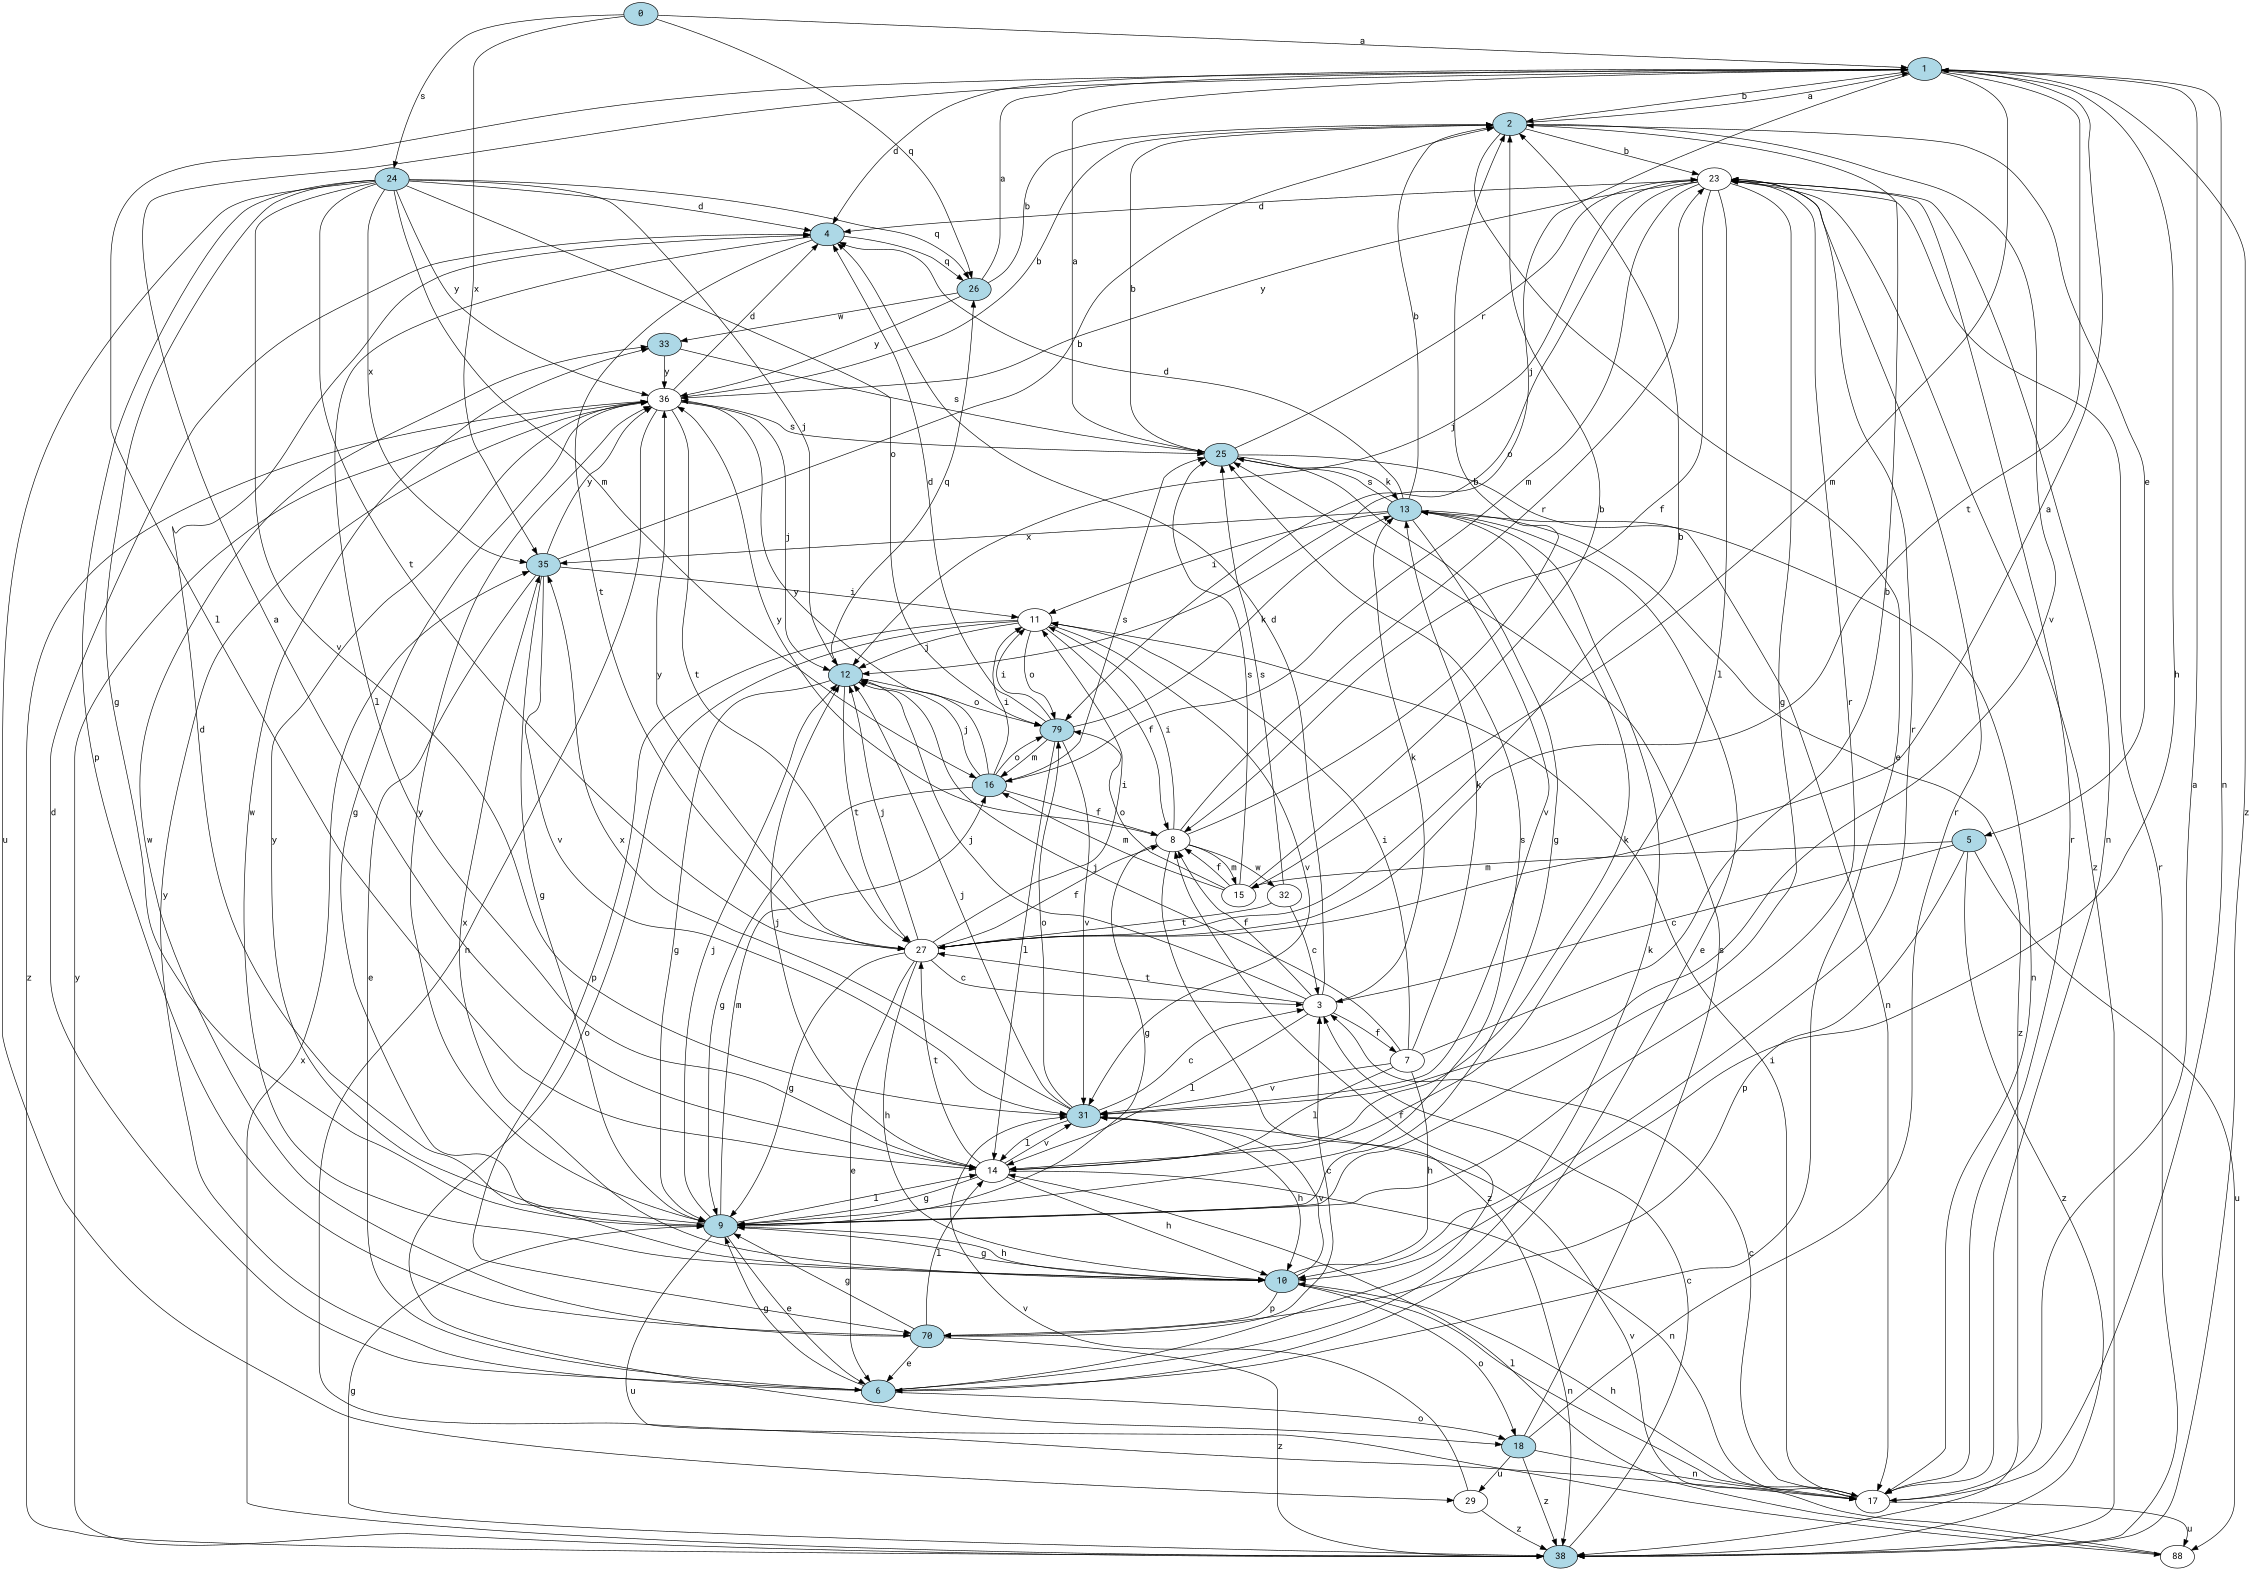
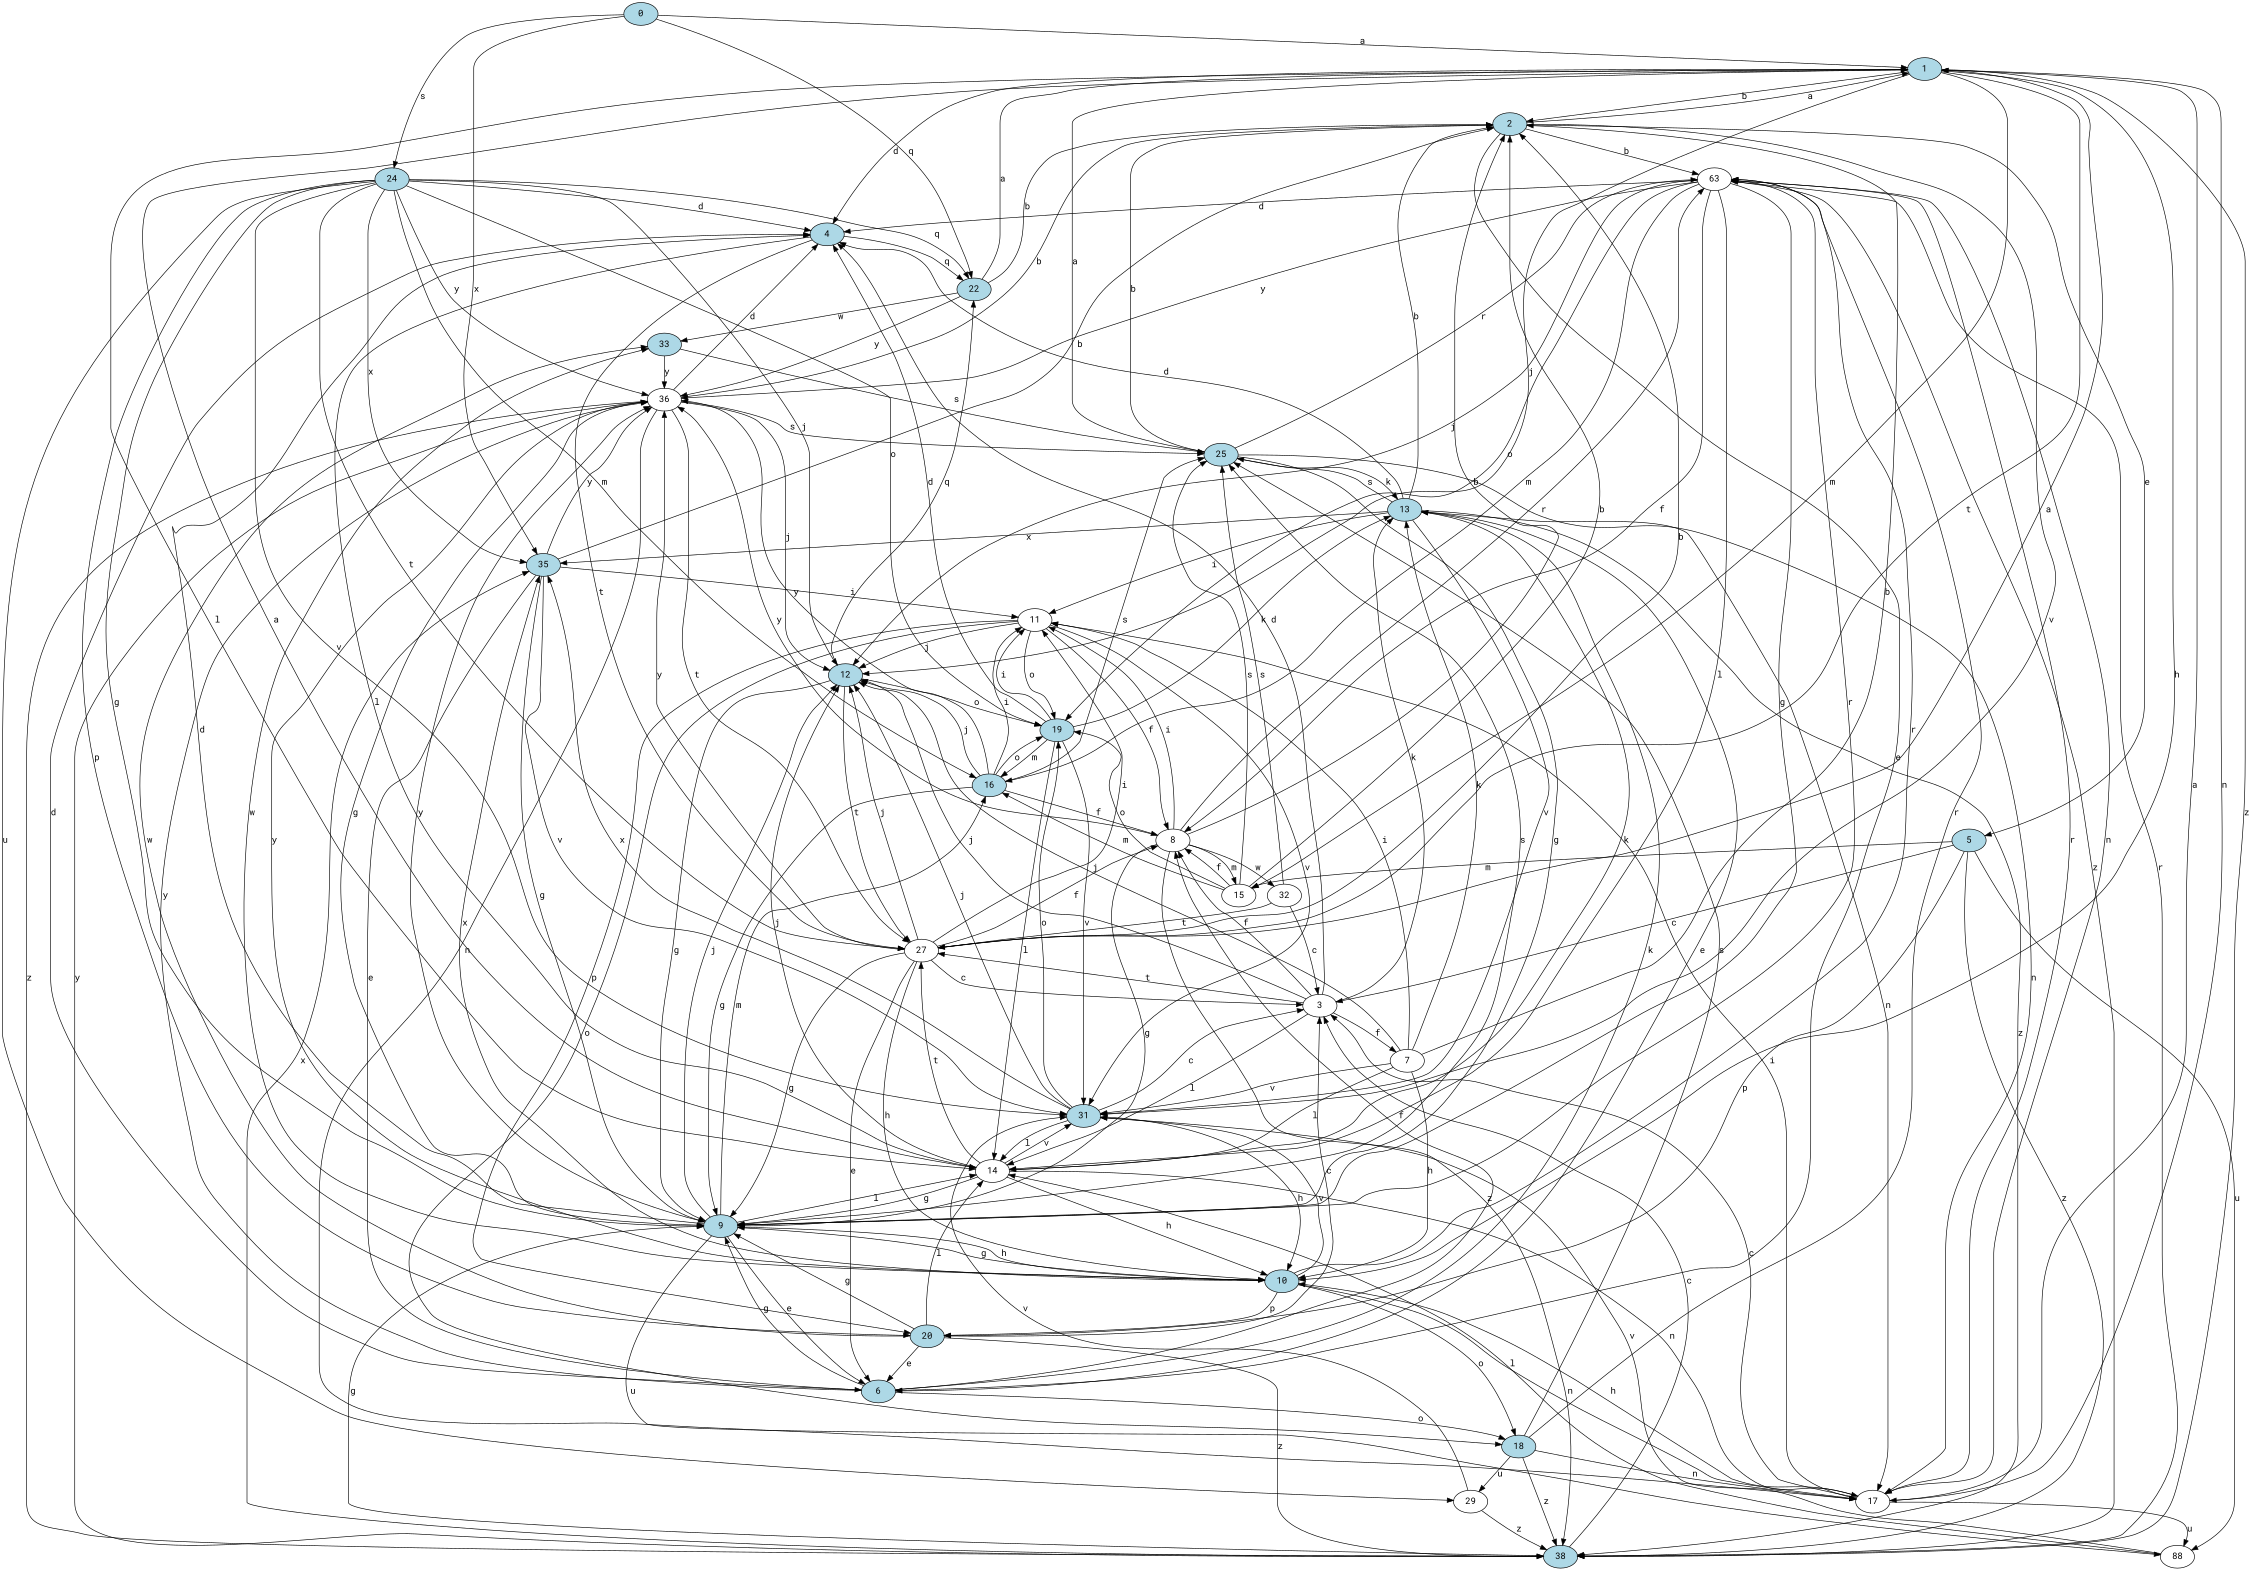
node "23": label "23" -> "63"
node "26": label "26" -> "22"
node "79": label "79" -> "19"
node "70": label "70" -> "20"
